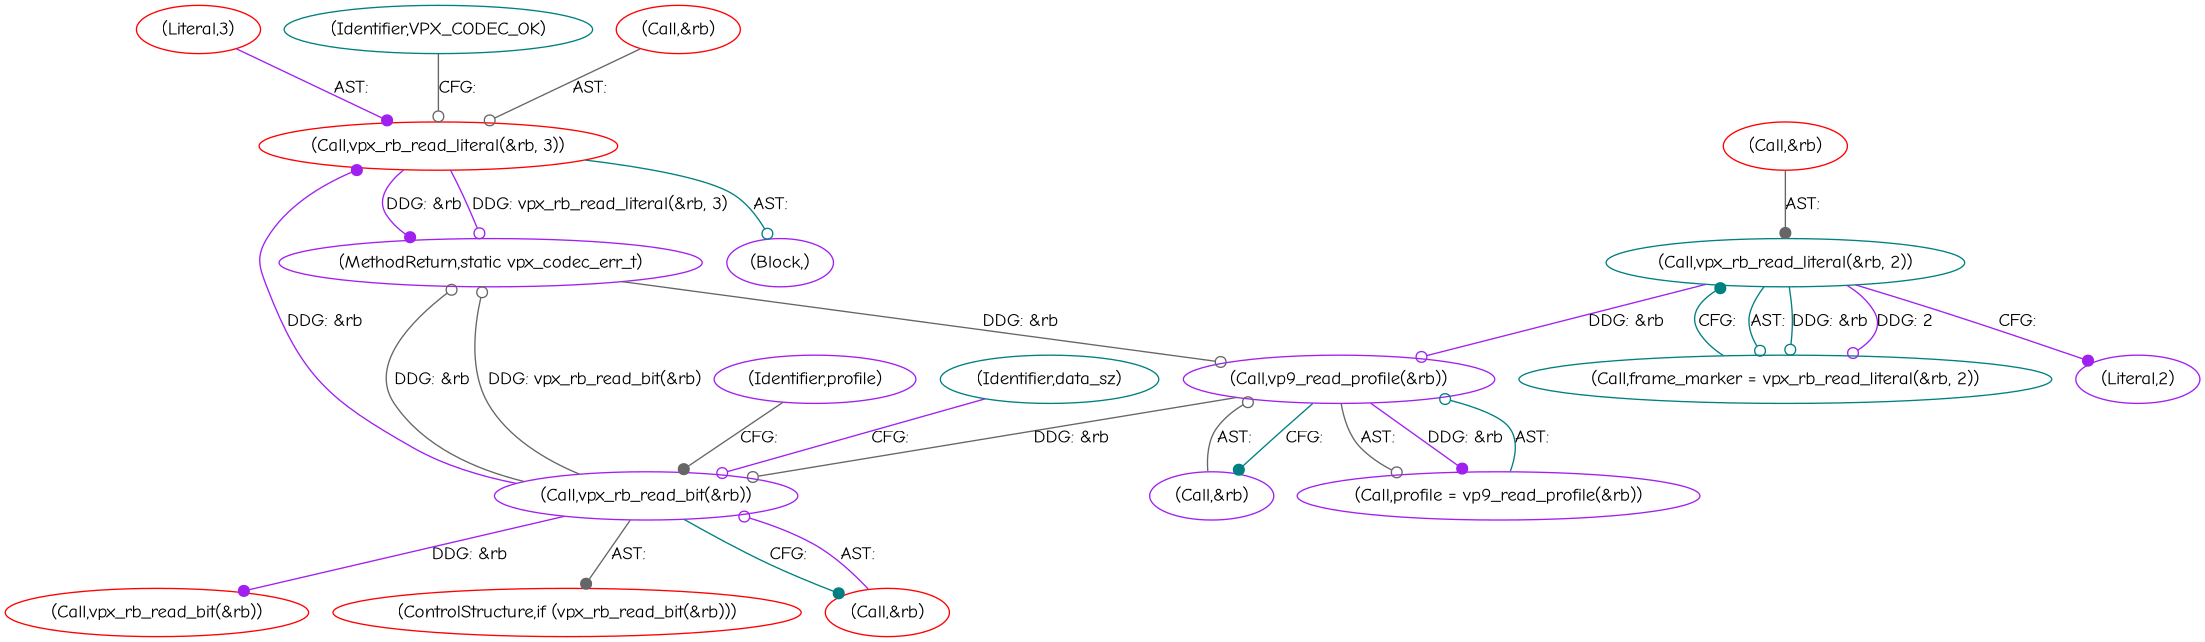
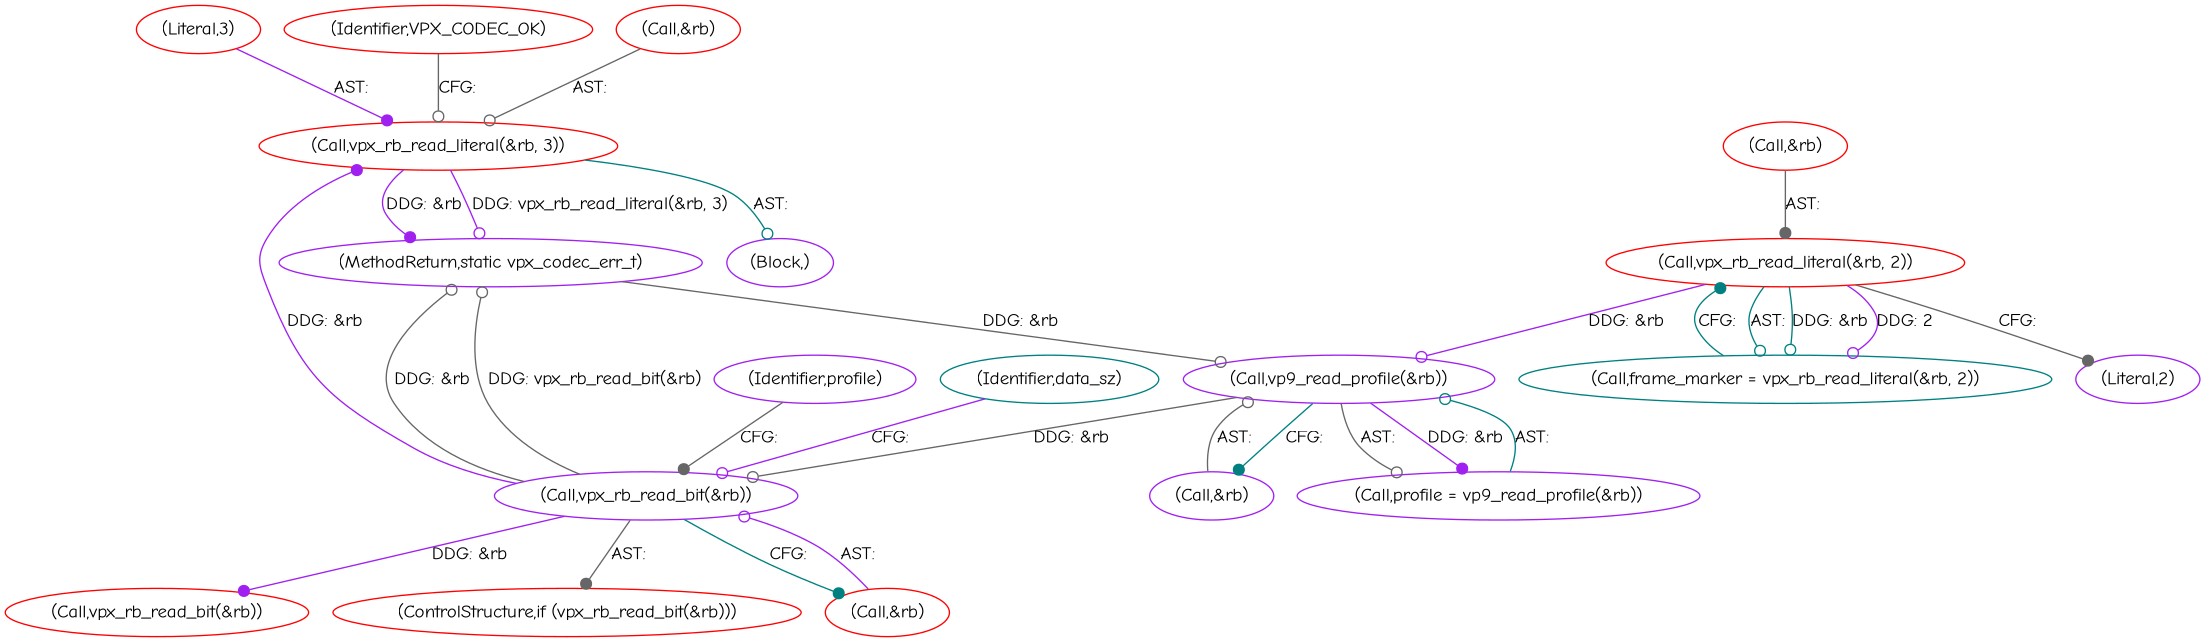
node "(Identifier,VPX_CODEC_OK)": color teal -> red
node "(Call,vpx_rb_read_literal(&rb, 2))": color teal -> red
edge "(Call,vpx_rb_read_literal(&rb, 2))" -> "(Literal,2)": color purple -> gray40
